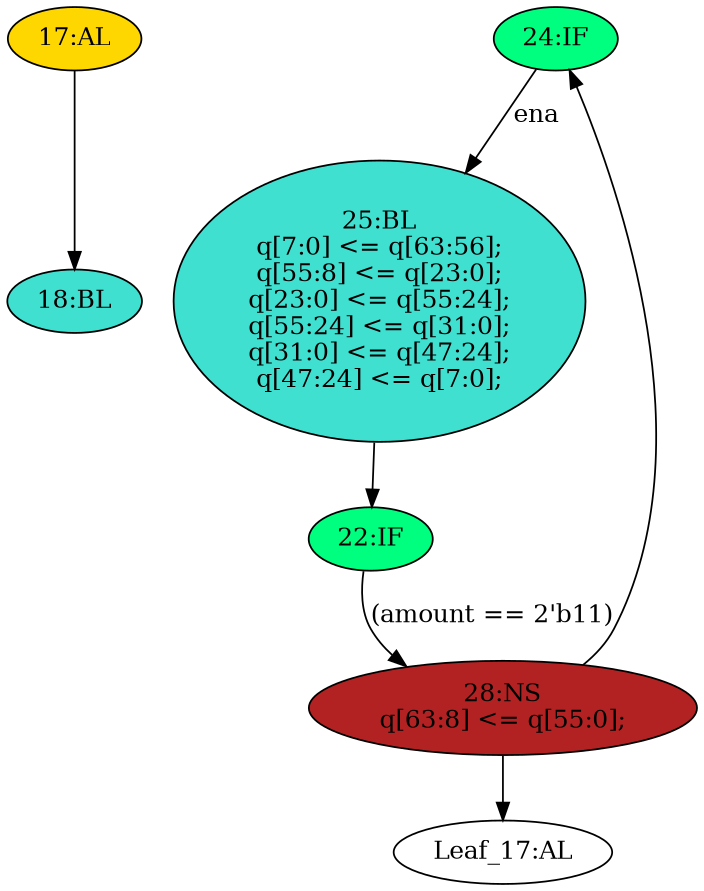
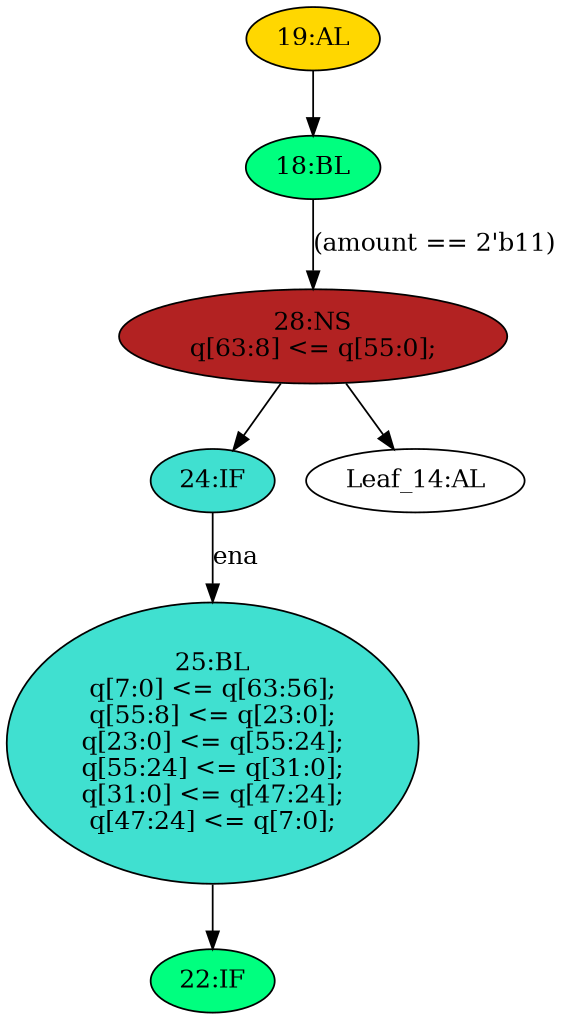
node "17:AL": label "17:AL" -> "19:AL"
node "24:IF": fillcolor springgreen -> turquoise
node "18:BL": fillcolor turquoise -> springgreen
edge "22:IF" -> "28:NS q[63:8] <= q[55:0];": now "18:BL" -> "28:NS q[63:8] <= q[55:0];"
node "Leaf_17:AL": label "Leaf_17:AL" -> "Leaf_14:AL"
